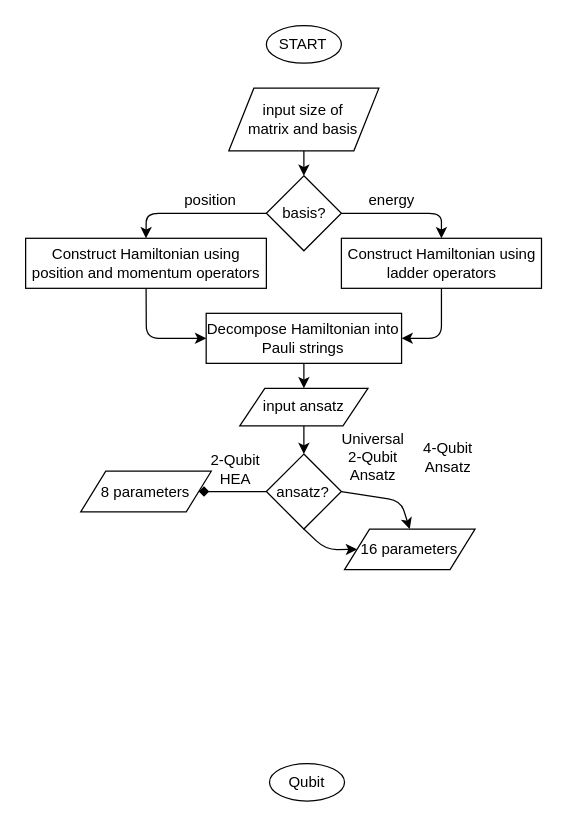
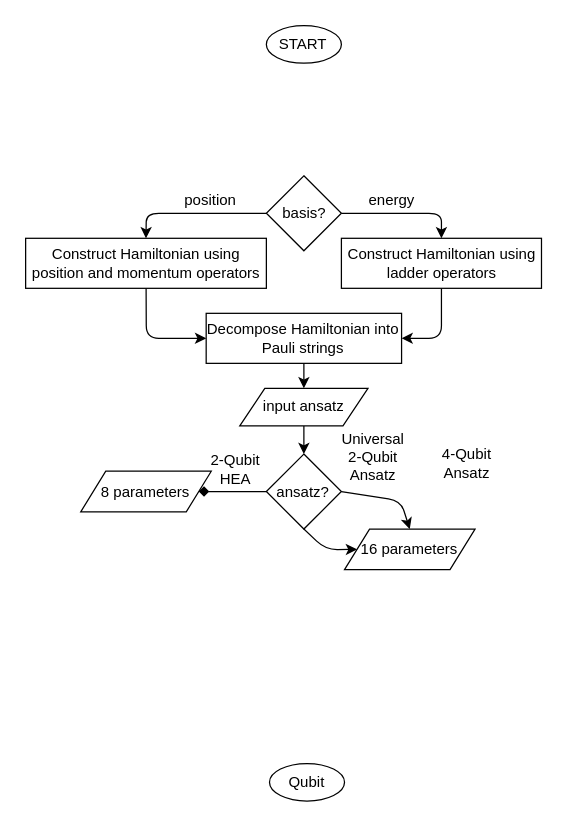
node "input size of matrix and basis": removed
edge "input size of matrix and basis" -> "basis?": removed
node "4-Qubit Ansatz": moved (448, 457) -> (466, 463)
